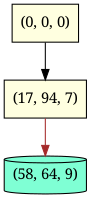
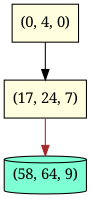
node "(0, 0, 0)": label "(0, 0, 0)" -> "(0, 4, 0)"
node "(17, 94, 7)": label "(17, 94, 7)" -> "(17, 24, 7)"
